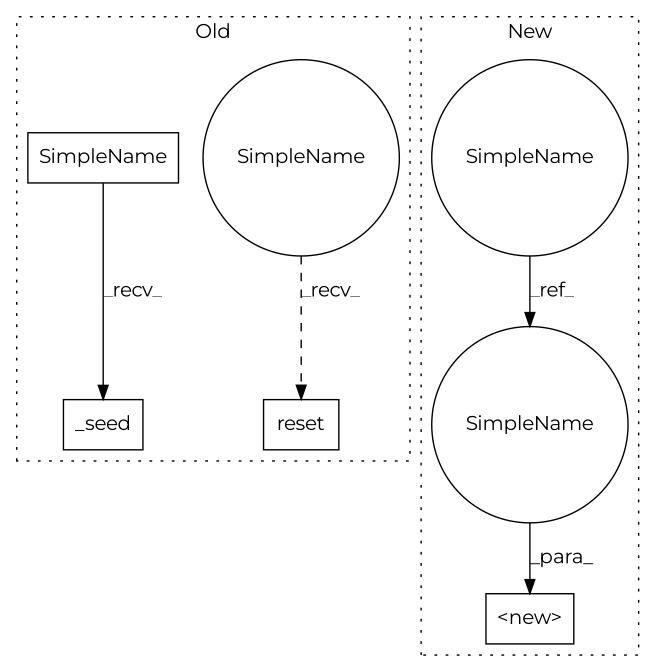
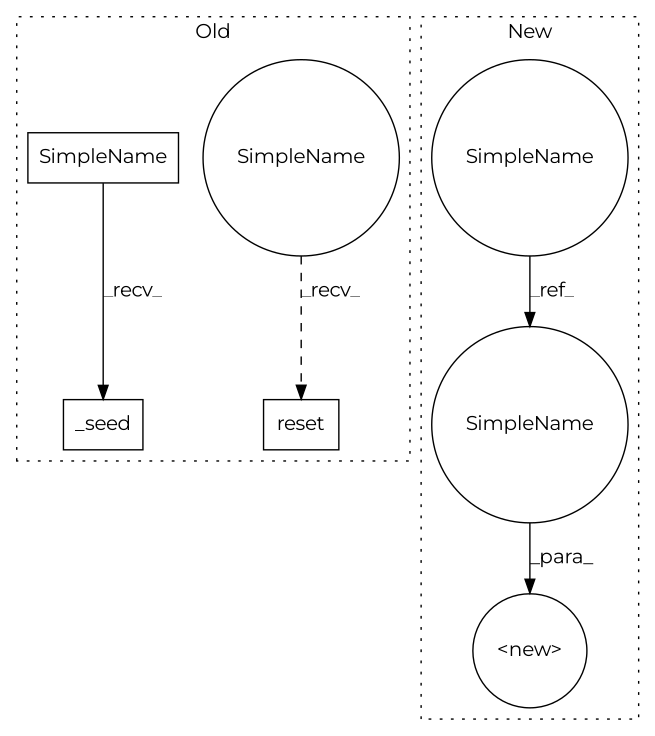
node "<new>": shape box -> circle
